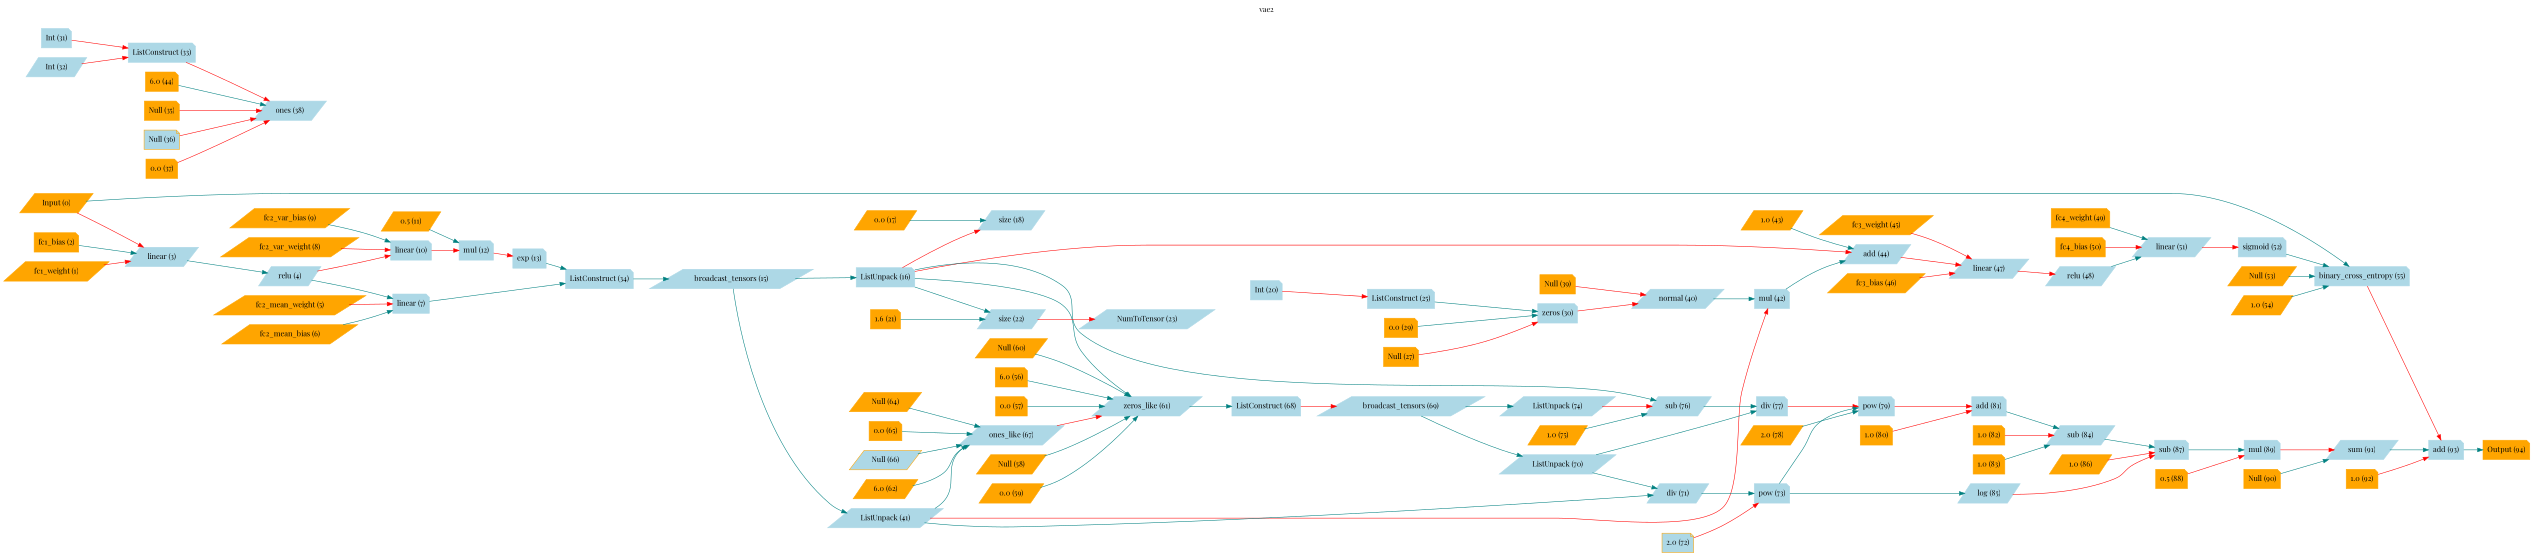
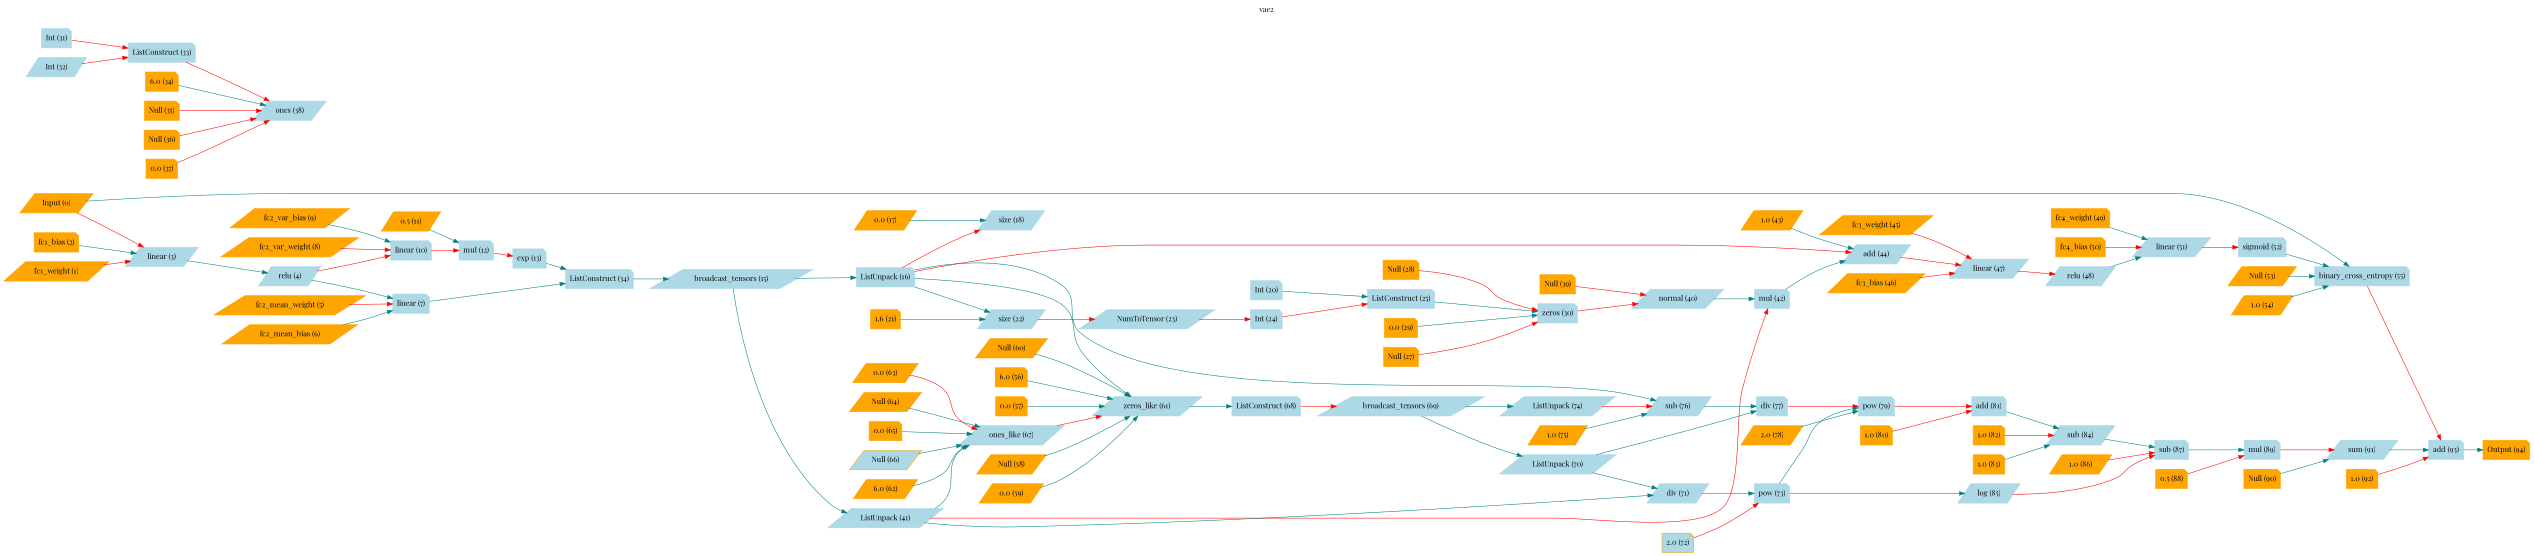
node "6.0 (44)": label "6.0 (44)" -> "6.0 (34)"
node "Null (36)": fillcolor lightblue -> orange
node "Null (28)": added
edge "Int (20)" -> "ListConstruct (25)": color red -> teal
node "Int (24)": added
node "0.0 (63)": added
